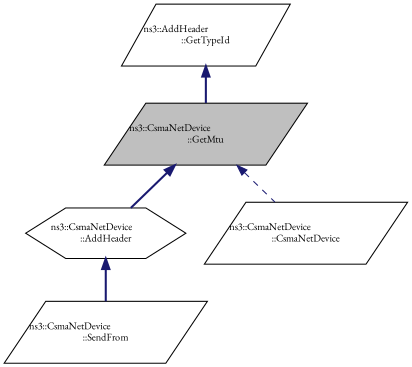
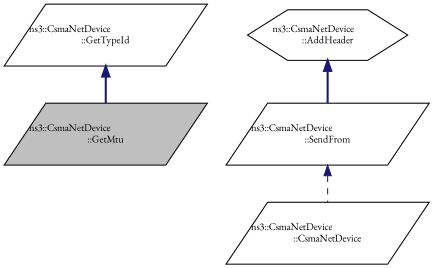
node "ns3::AddHeader ::GetTypeId": label "ns3::AddHeader ::GetTypeId" -> "ns3::CsmaNetDevice ::GetTypeId"
edge "ns3::CsmaNetDevice ::CsmaNetDevice" -> "ns3::CsmaNetDevice ::GetMtu": now "ns3::CsmaNetDevice ::CsmaNetDevice" -> "ns3::CsmaNetDevice ::SendFrom"
edge "ns3::CsmaNetDevice ::AddHeader" -> "ns3::CsmaNetDevice ::GetMtu": removed
